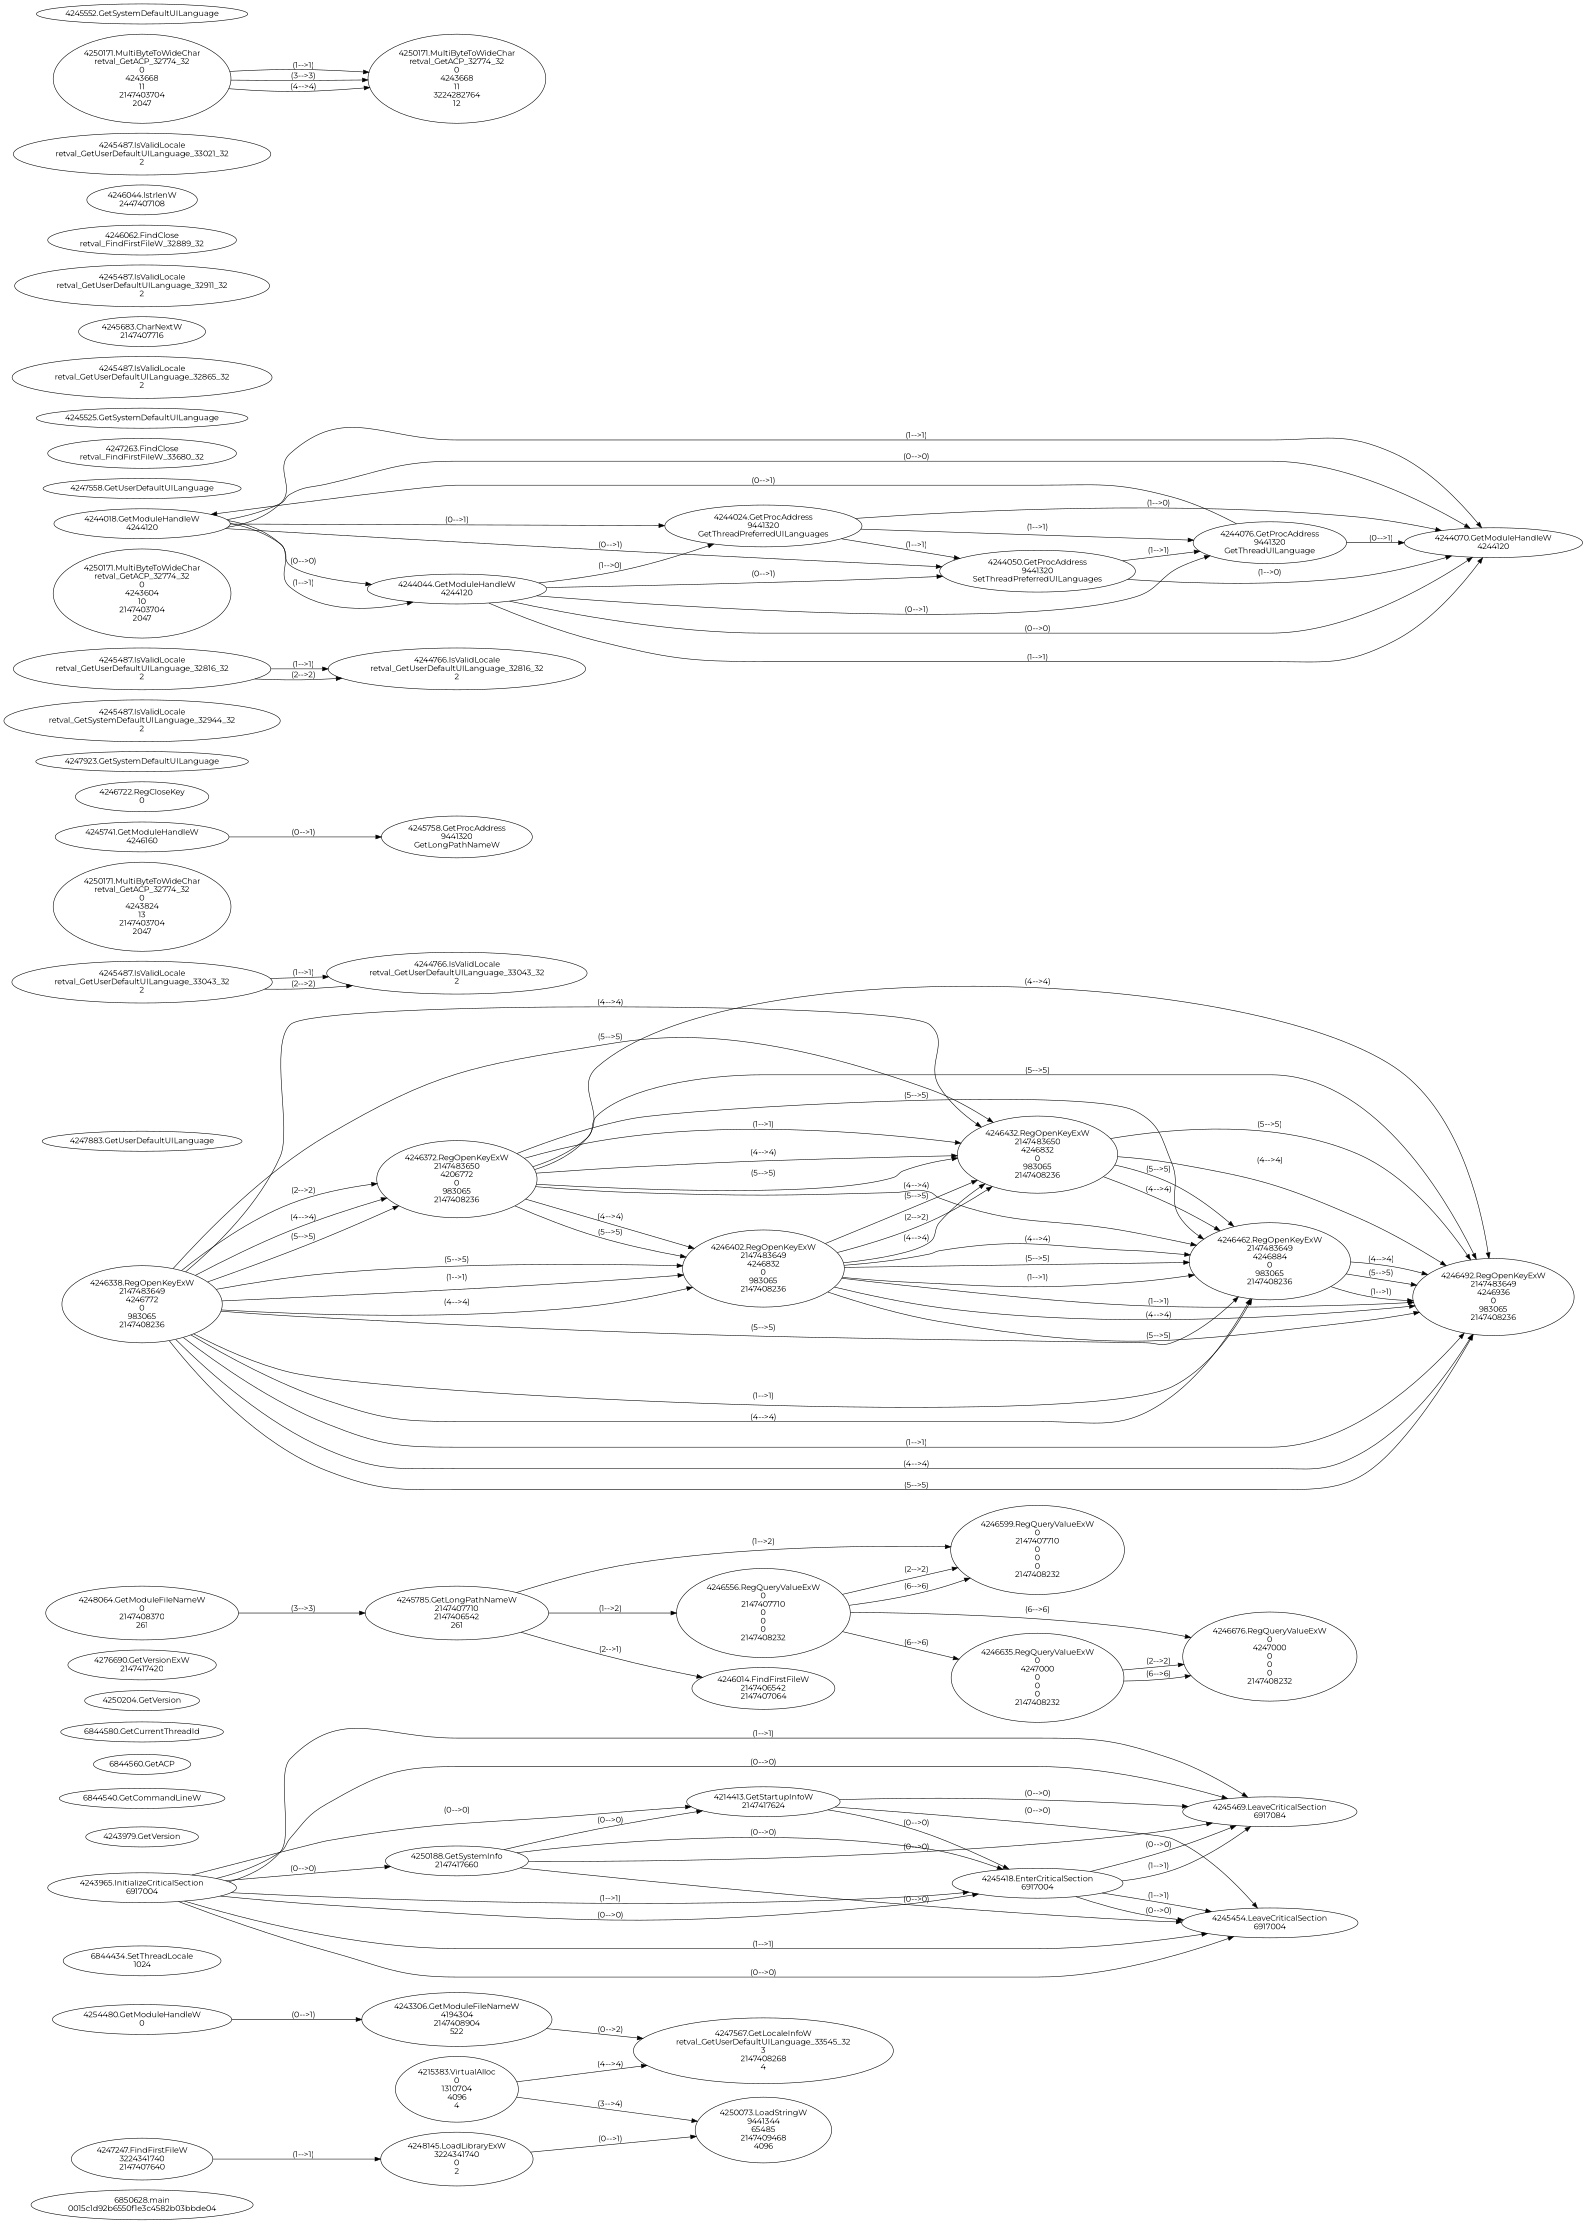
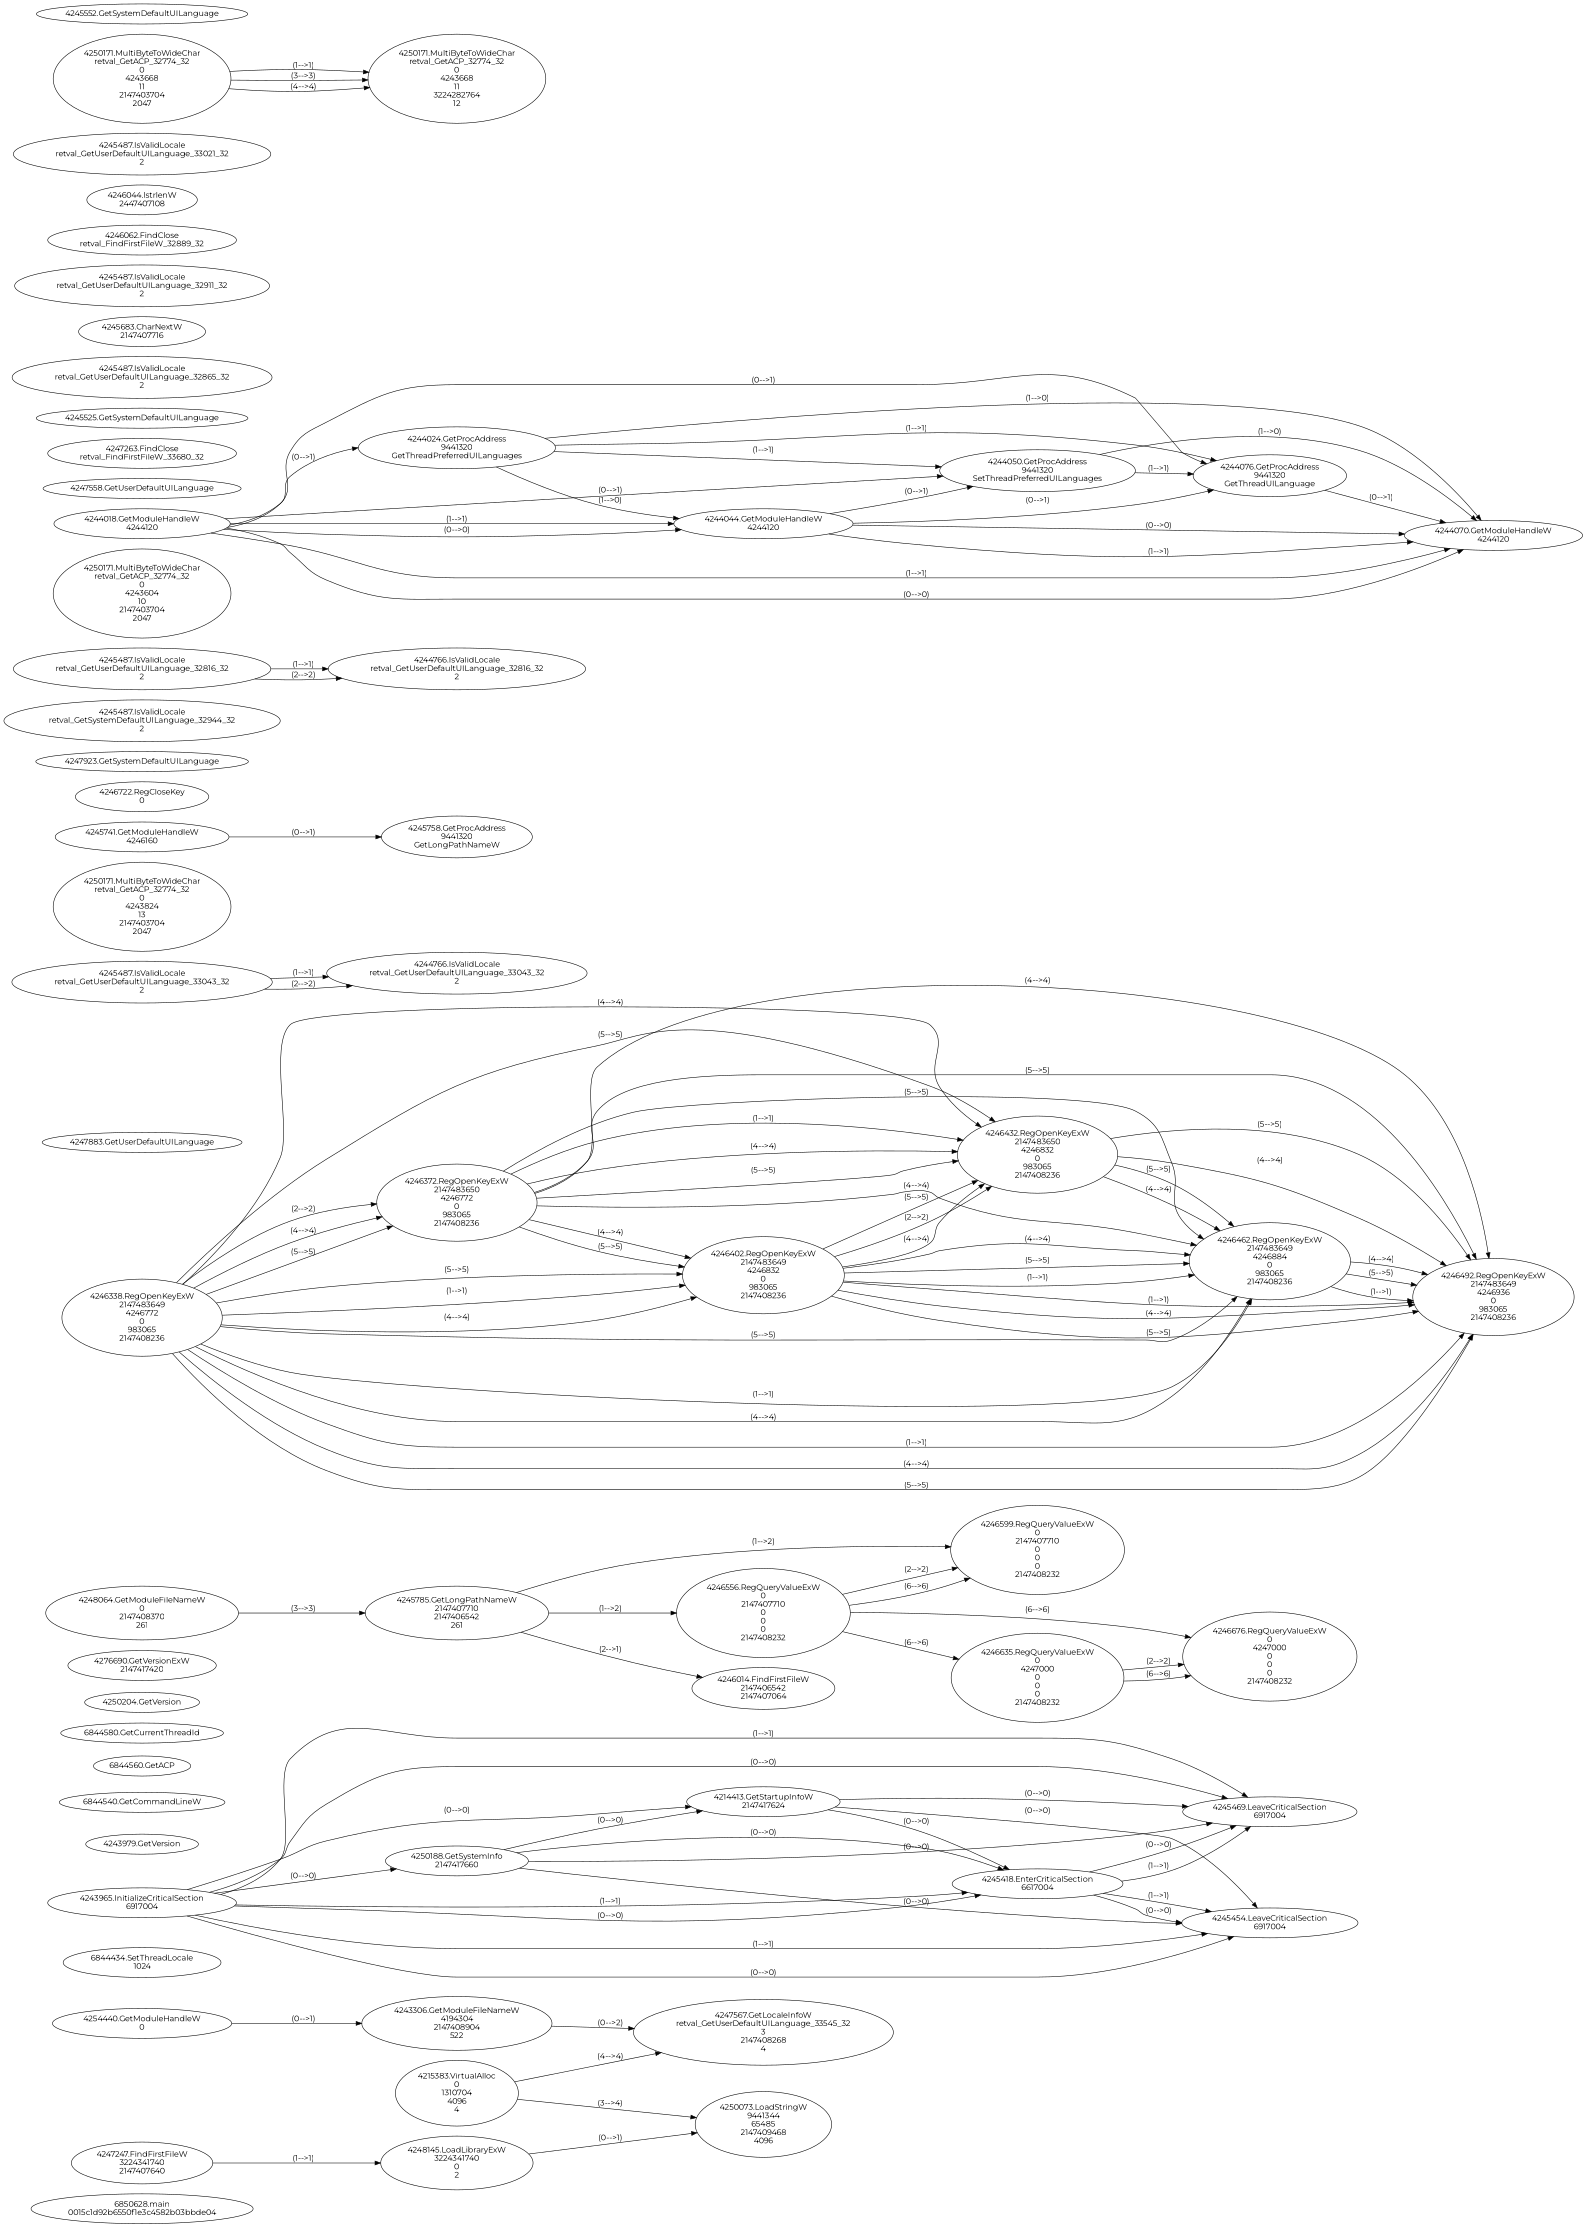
edge "4244076.GetProcAddress 9441320 GetThreadUILanguage" -> "4244018.GetModuleHandleW 4244120": reversed
edge "4244044.GetModuleHandleW 4244120" -> "4244024.GetProcAddress 9441320 GetThreadPreferredUILanguages": reversed
node "4246372.RegOpenKeyExW 2147483650 4206772 0 983065 2147408236": label "4246372.RegOpenKeyExW 2147483650 4206772 0 983065 2147408236" -> "4246372.RegOpenKeyExW 2147483650 4246772 0 983065 2147408236"
node "4245469.LeaveCriticalSection 6917084": label "4245469.LeaveCriticalSection 6917084" -> "4245469.LeaveCriticalSection 6917004"
node "4245418.EnterCriticalSection 6917004": label "4245418.EnterCriticalSection 6917004" -> "4245418.EnterCriticalSection 6617004"
node "4254480.GetModuleHandleW 0": label "4254480.GetModuleHandleW 0" -> "4254440.GetModuleHandleW 0"
